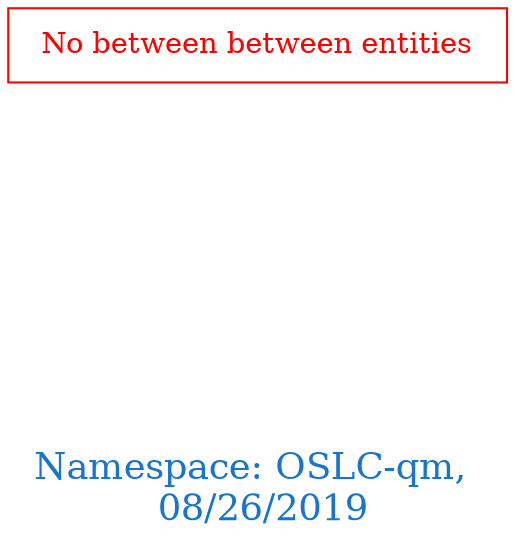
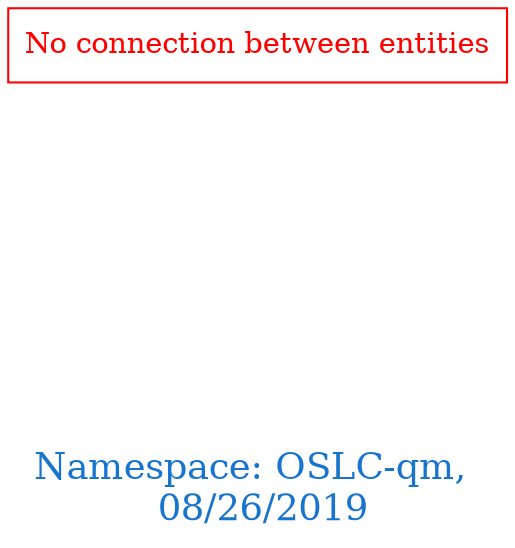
node "No between between entities": label "No between between entities" -> "No connection between entities"
